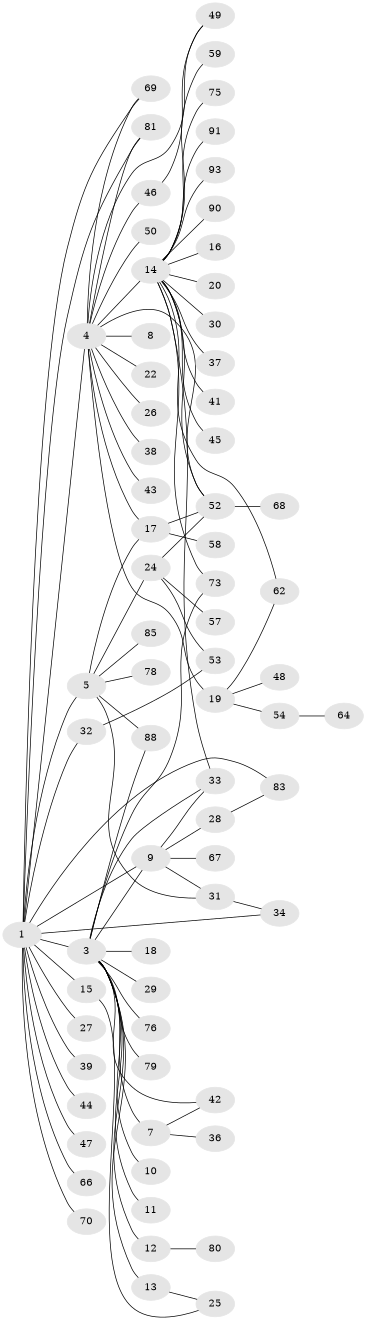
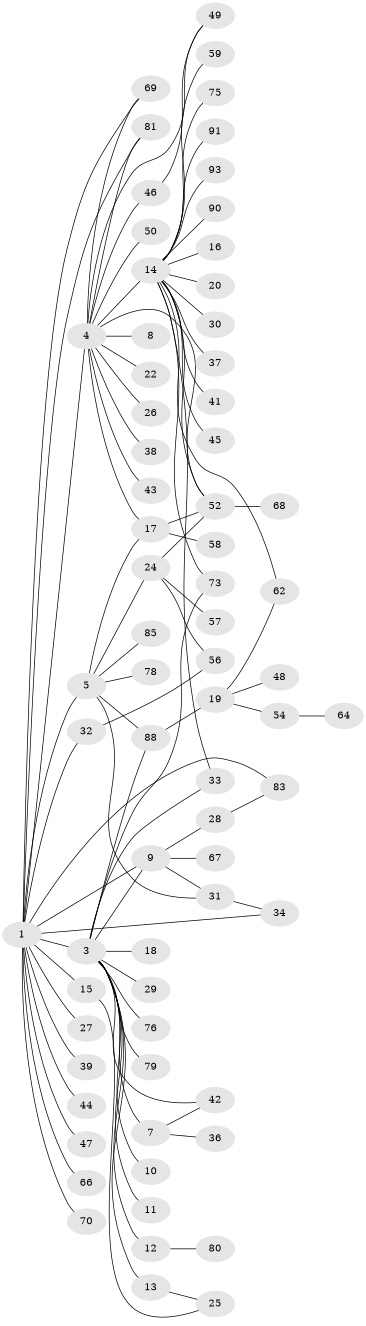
edge "4" -- "19": now "88" -- "19"
node "53": label "53" -> "56"
edge "33" -- "9": removed
